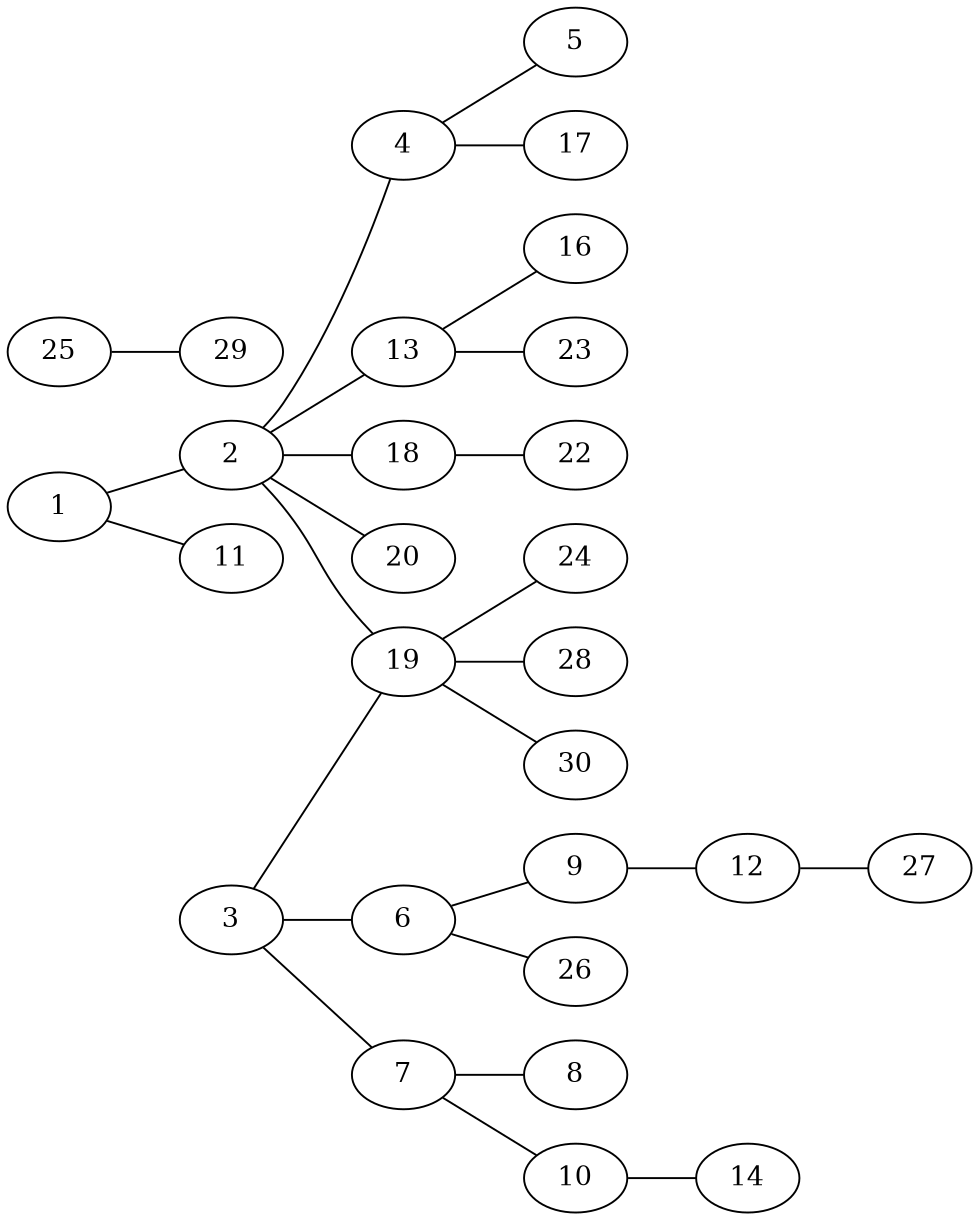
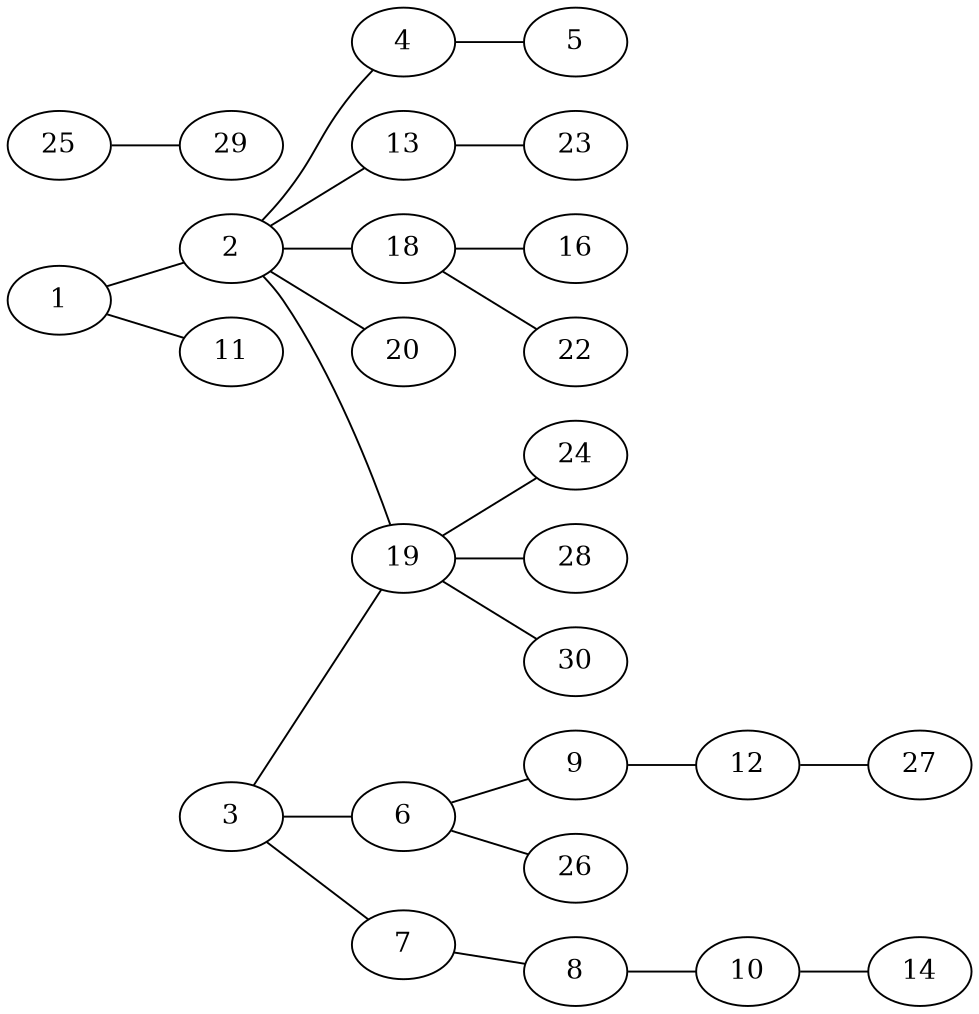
node "17": removed
edge "16" -- "13": now "16" -- "18"
edge "7" -- "10": now "8" -- "10"
